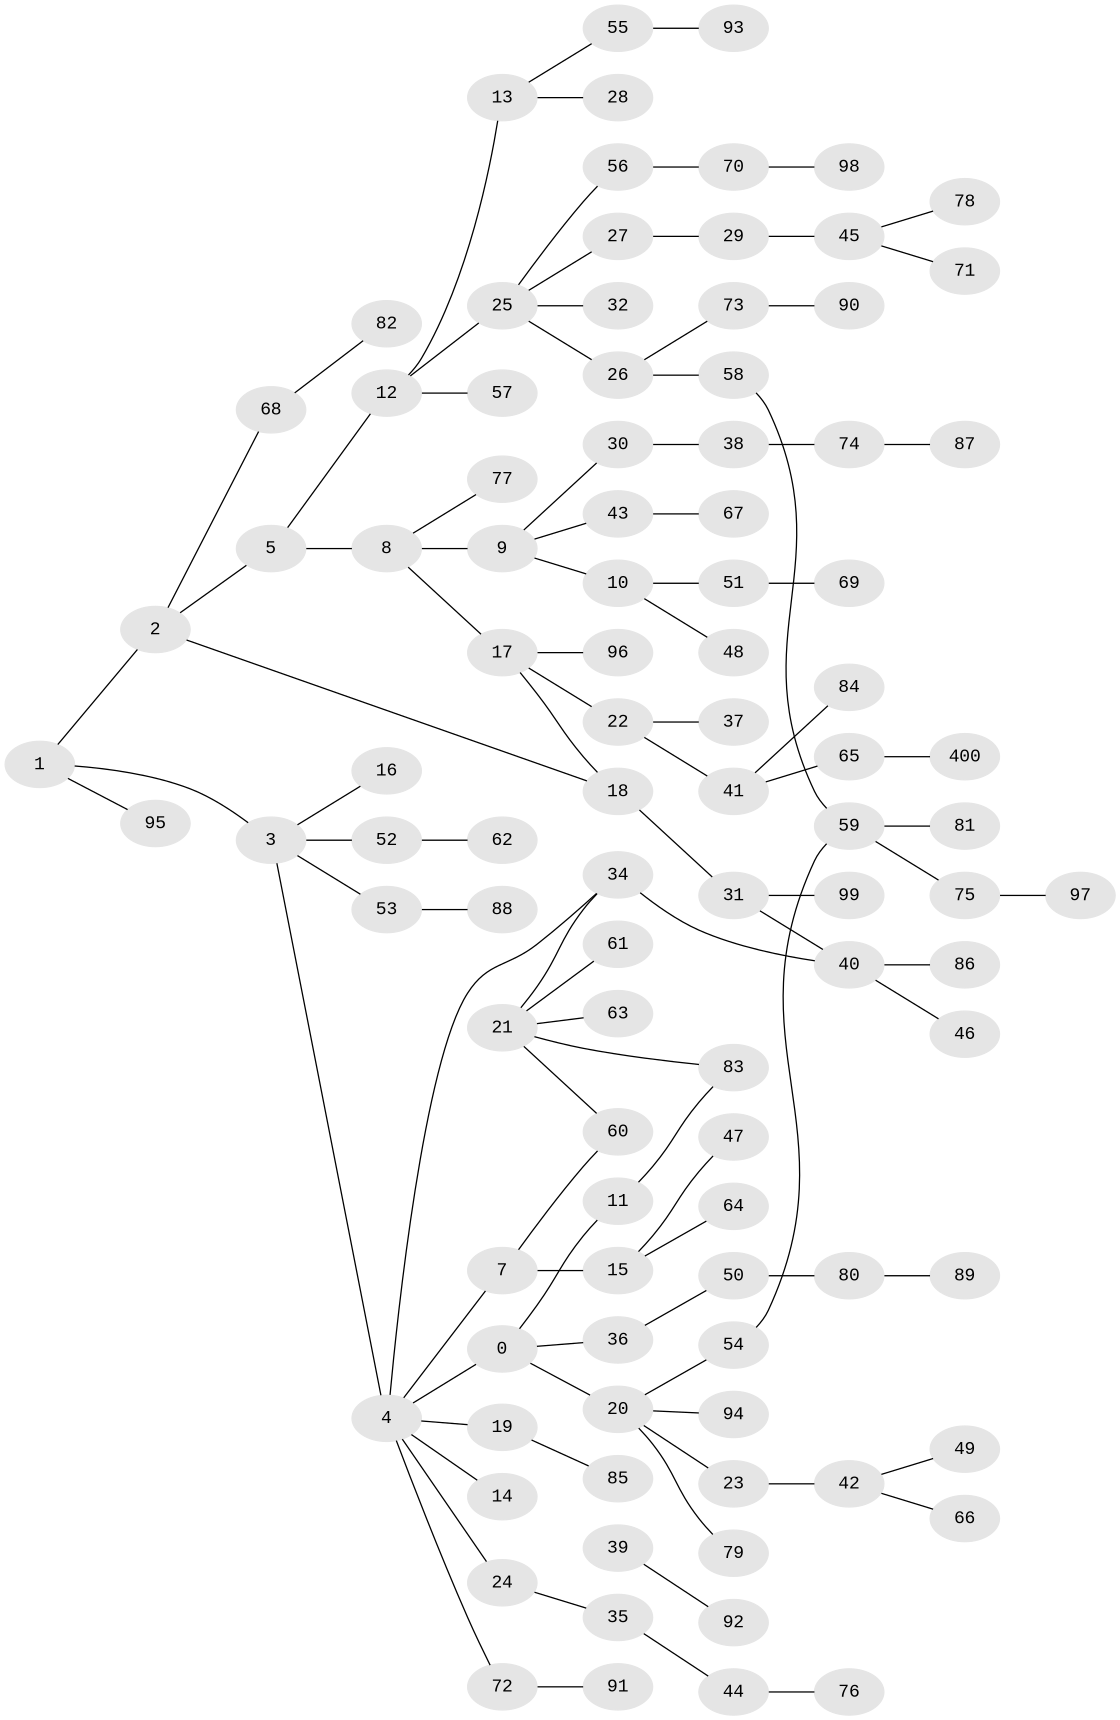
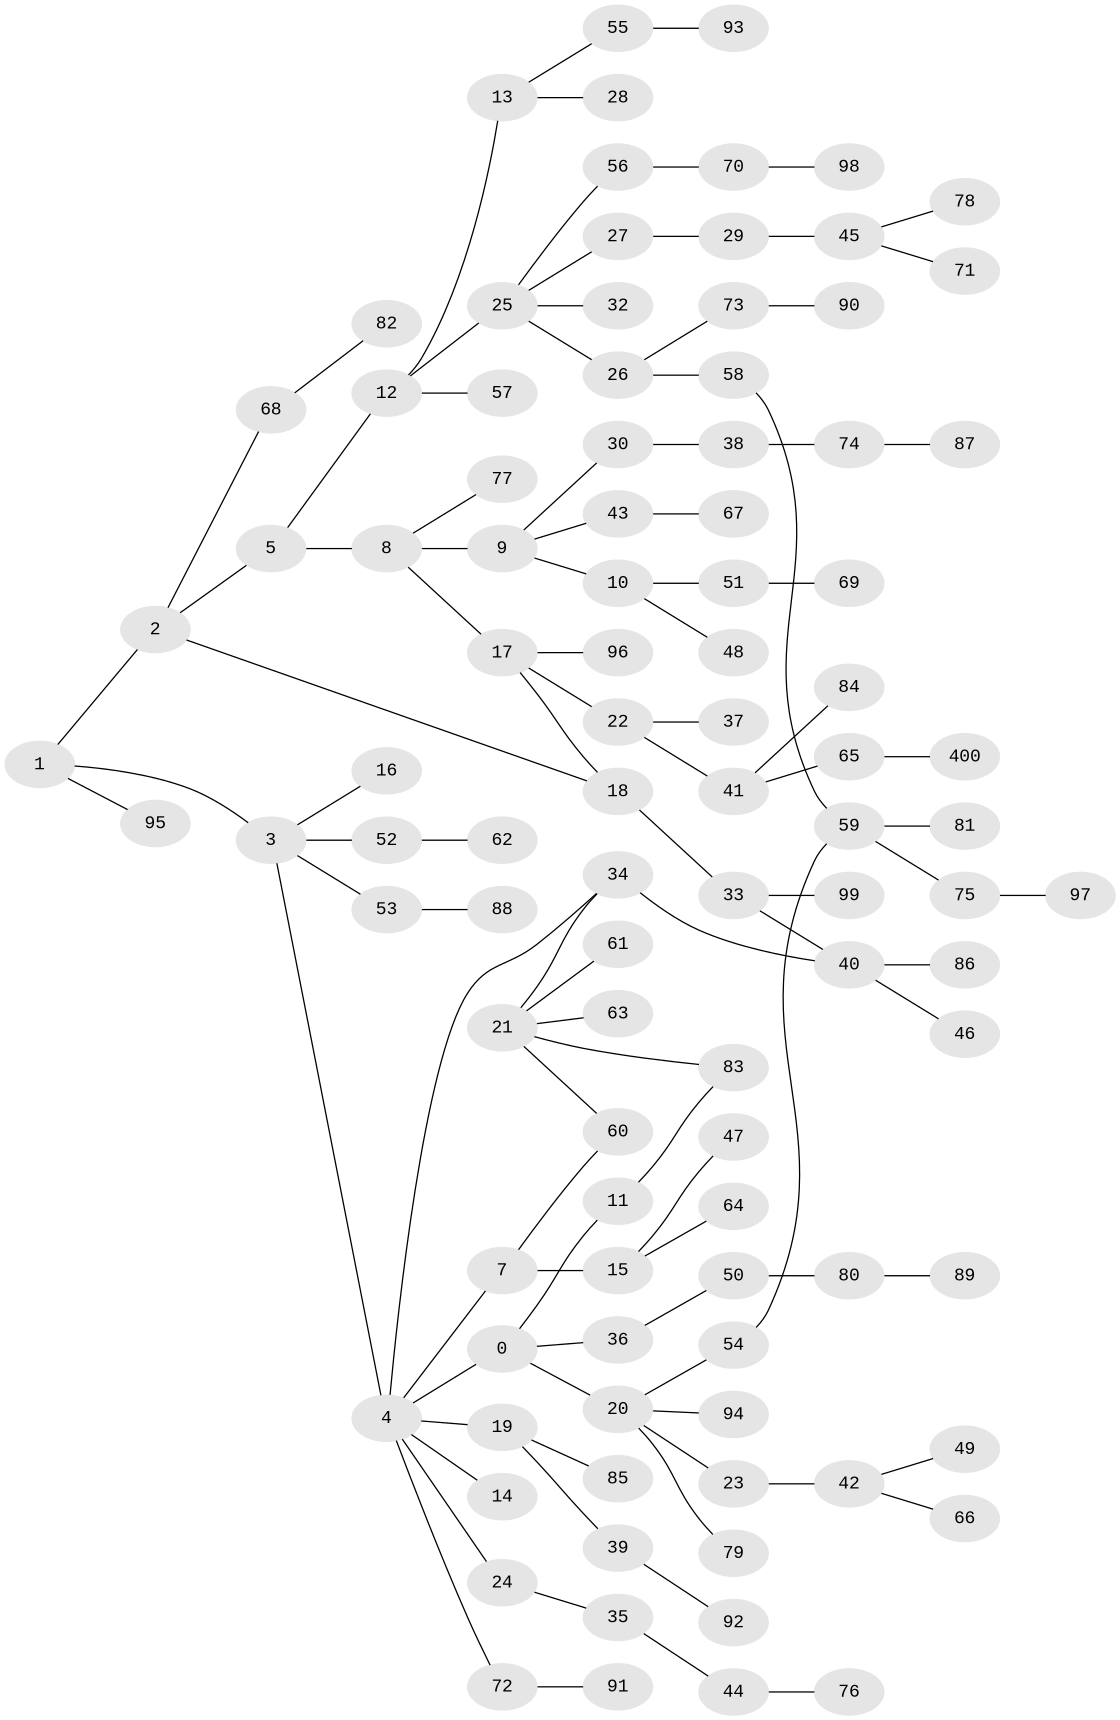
node "31": label "31" -> "33"
edge "19" -- "39": added
